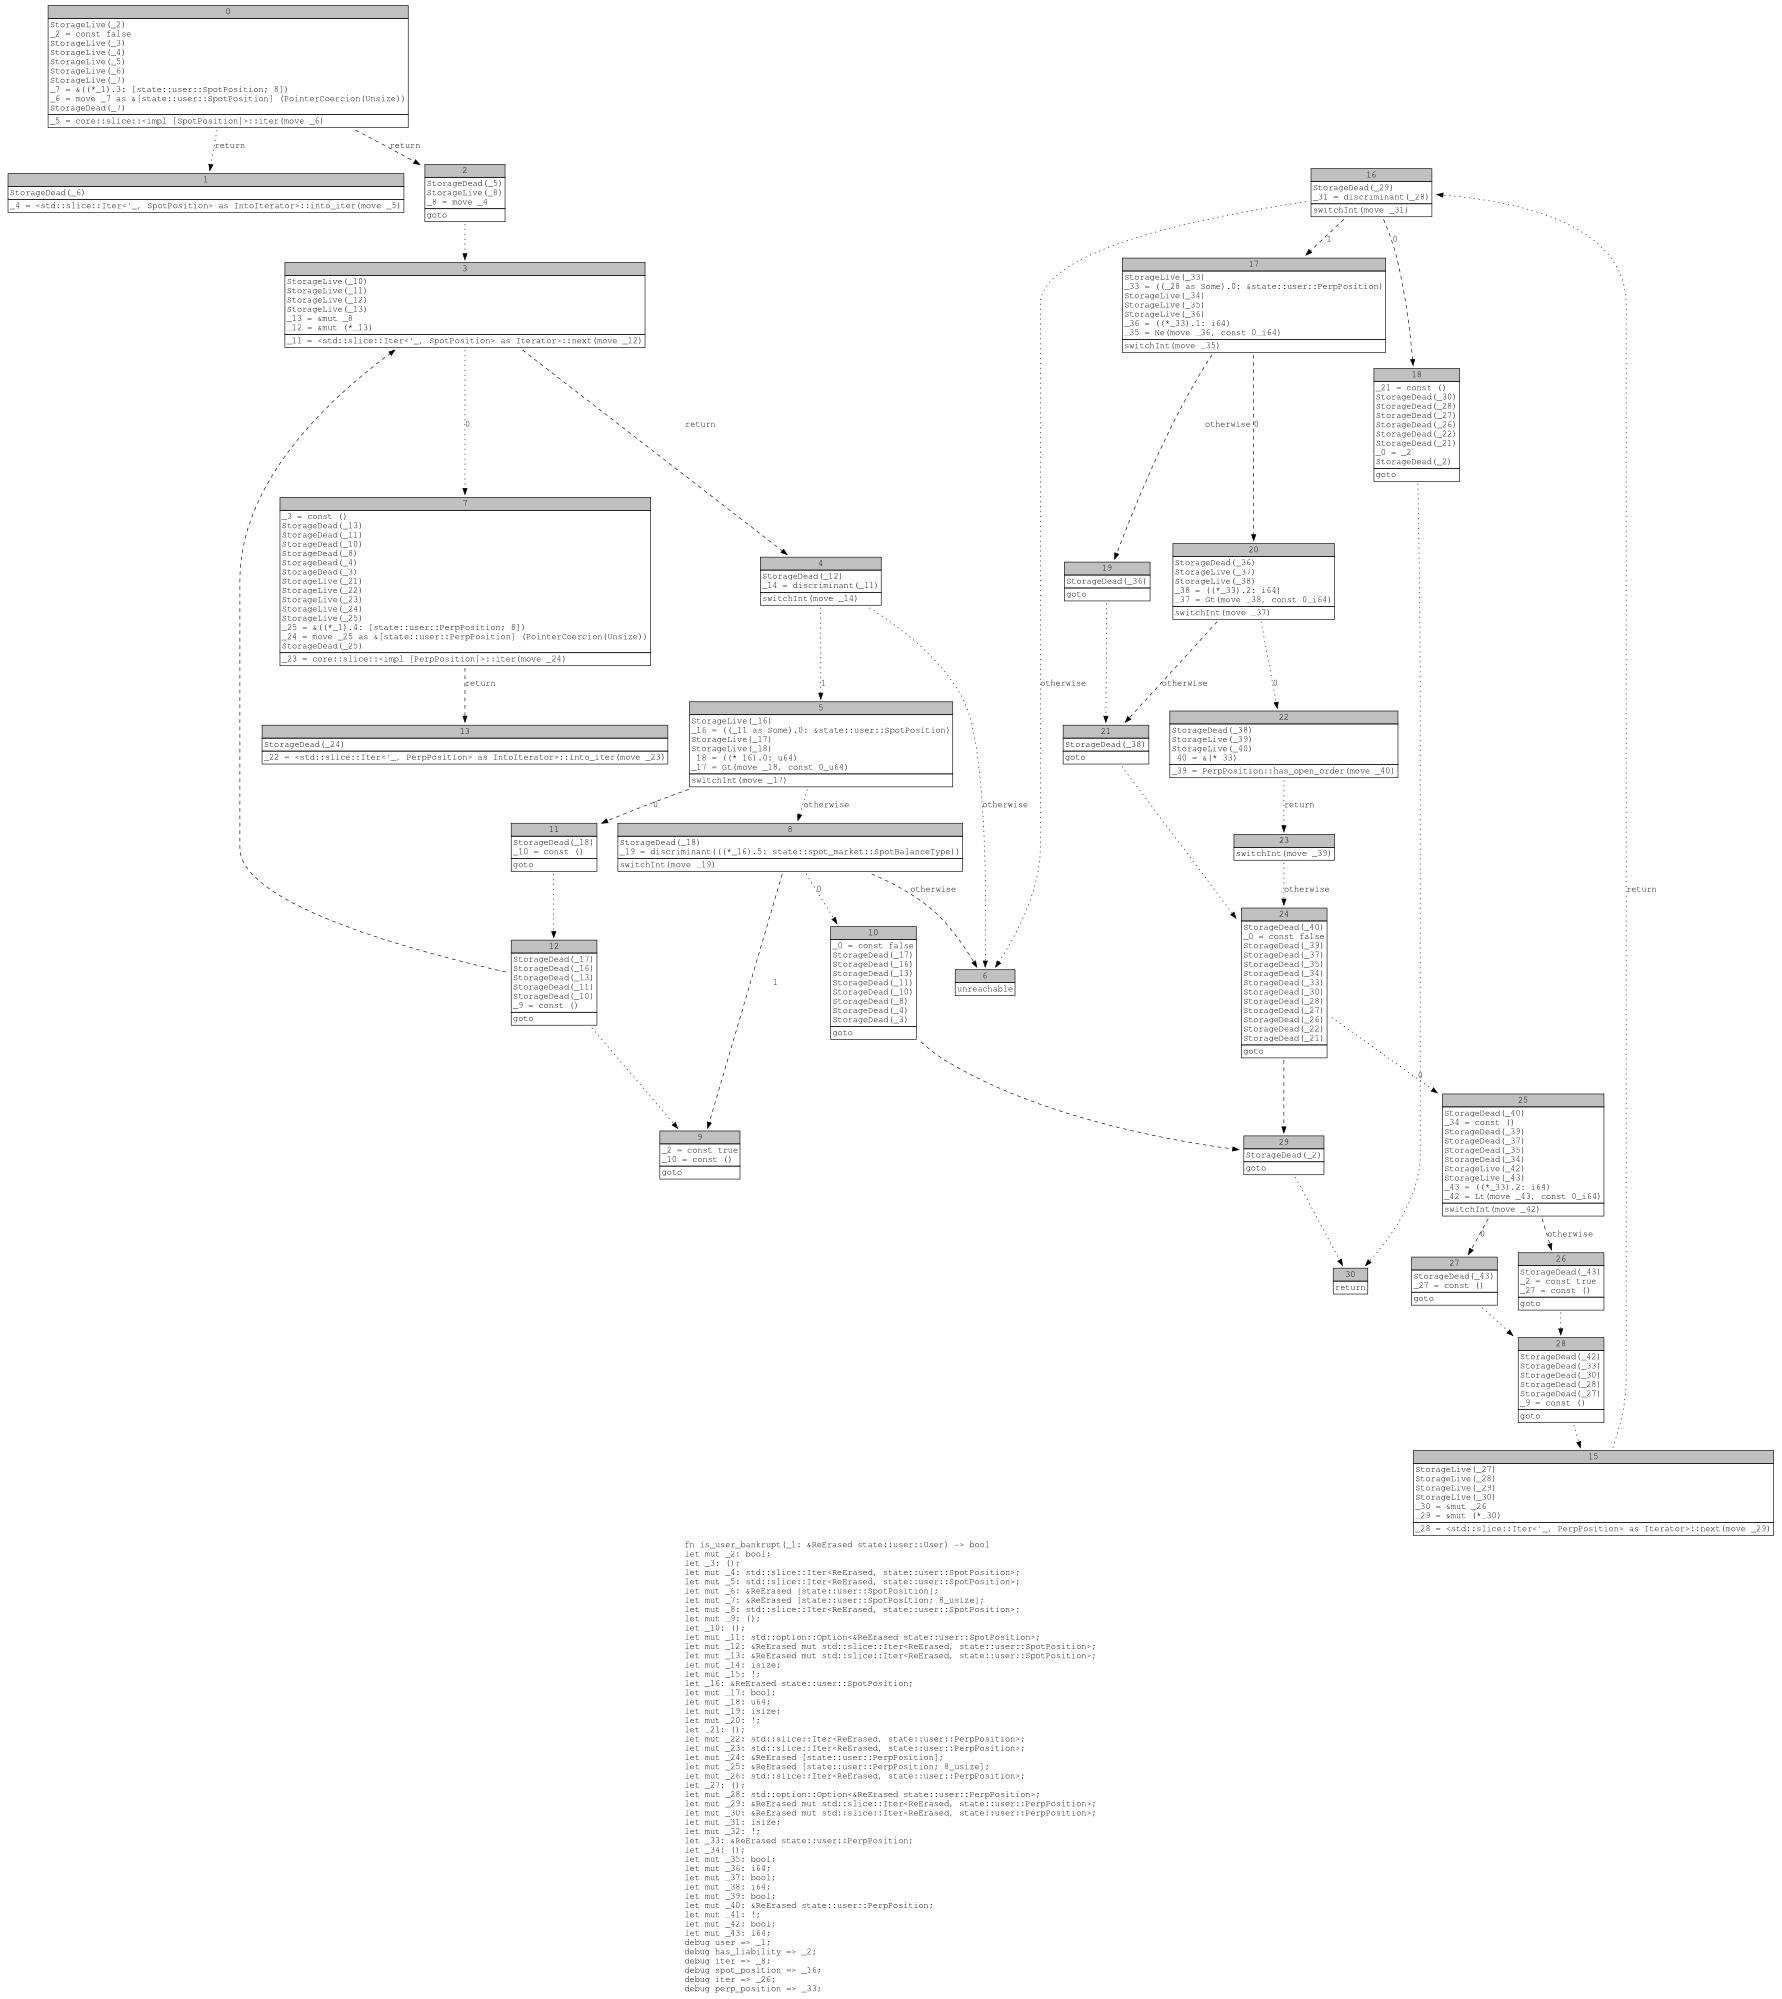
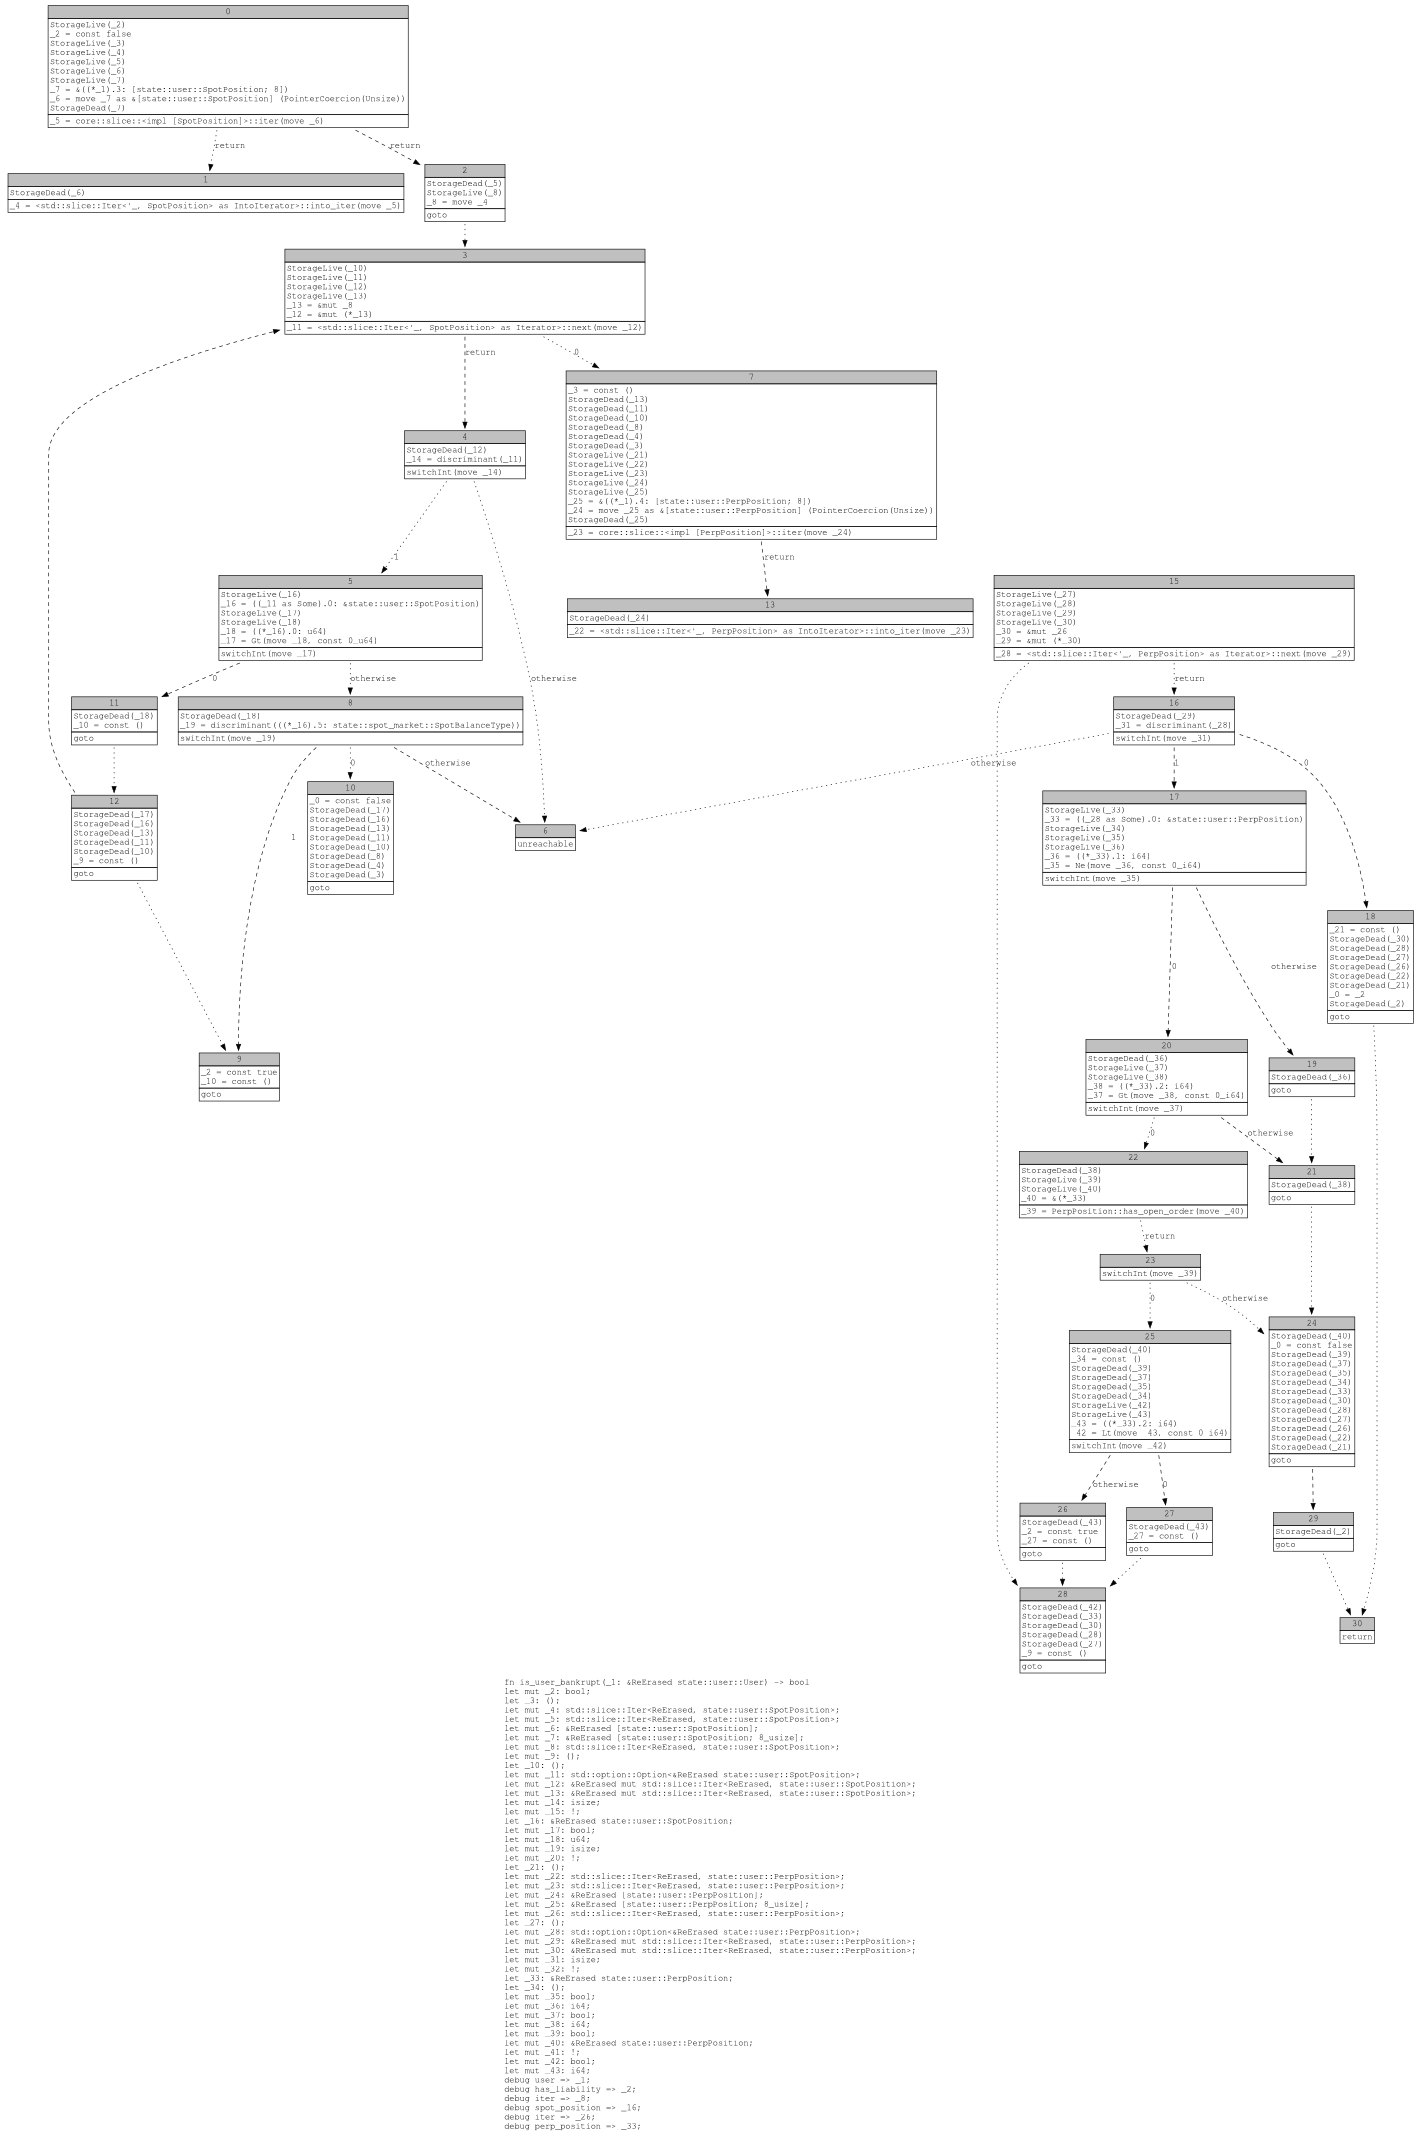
edge "24" -> "25": now "23" -> "25"
edge "10" -> "29": removed
edge "28" -> "15": reversed
